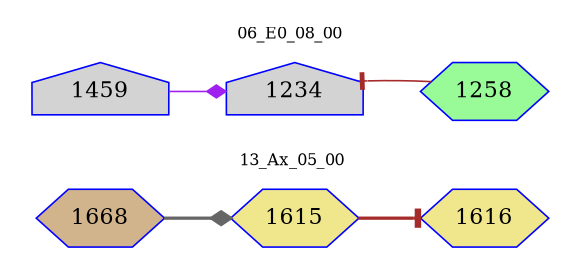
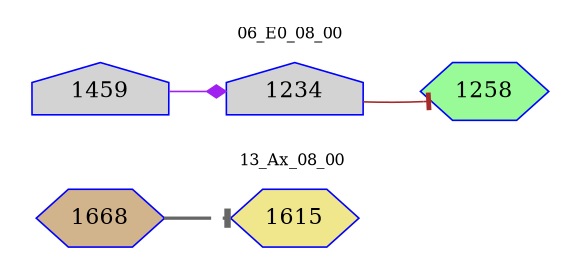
edge "1258" -> "1234": reversed
cluster "13_Ax_05_00": label "13_Ax_05_00" -> "13_Ax_08_00"
edge "1668" -> "1615": arrowhead diamond -> tee
node "1616": removed
